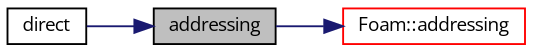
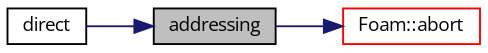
node "Foam::addressing": label "Foam::addressing" -> "Foam::abort"
